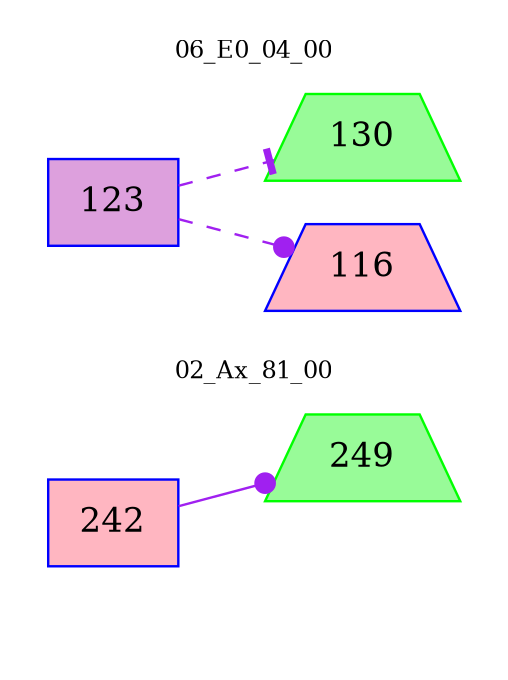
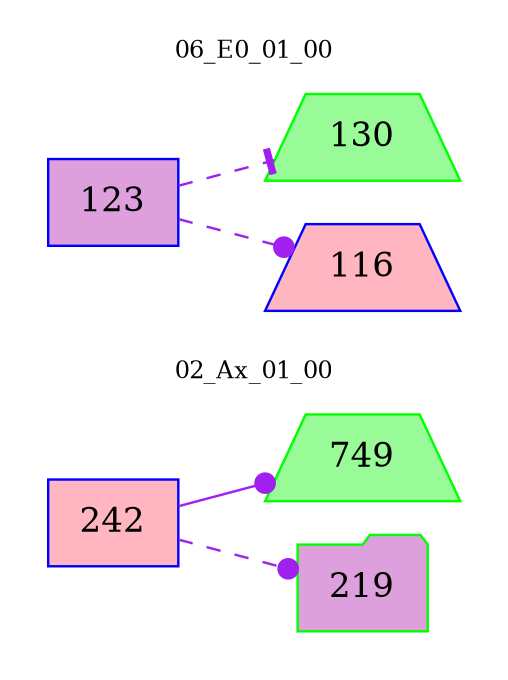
cluster "06_E0_04_00": label "06_E0_04_00" -> "06_E0_01_00"
cluster "02_Ax_81_00": label "02_Ax_81_00" -> "02_Ax_01_00"
node "249": label "249" -> "749"
node "219": added
